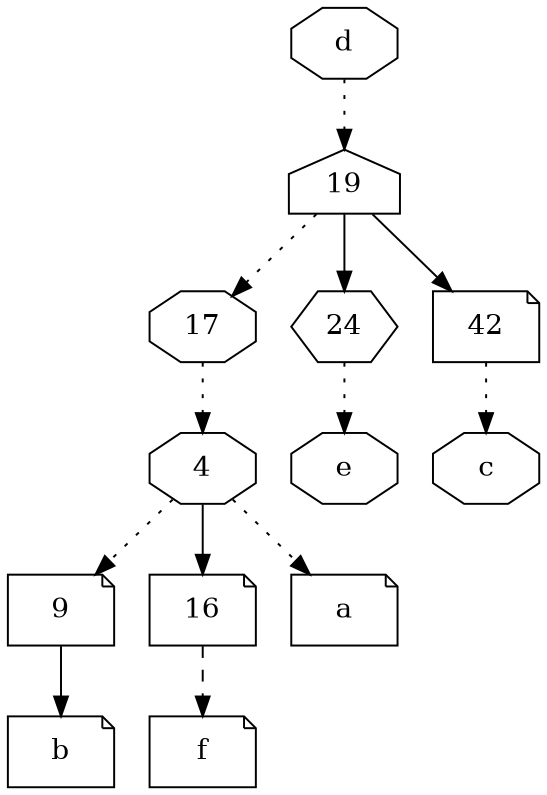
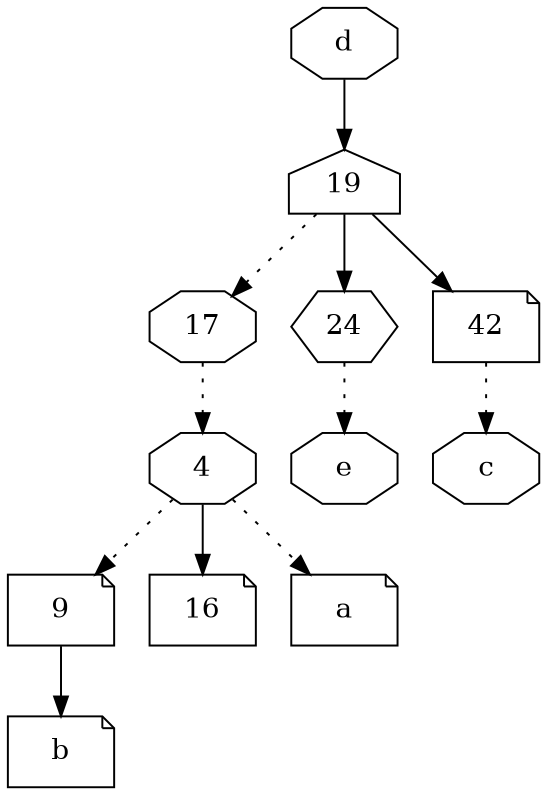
edge "d" -> "19": style dotted -> solid
node "f": removed
